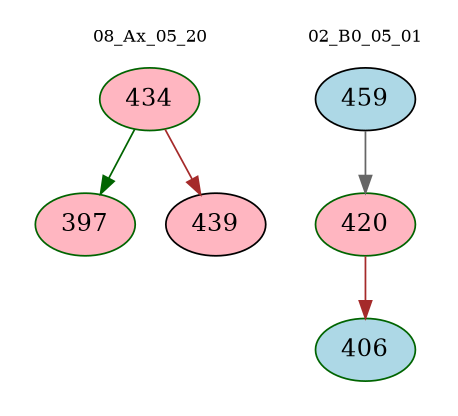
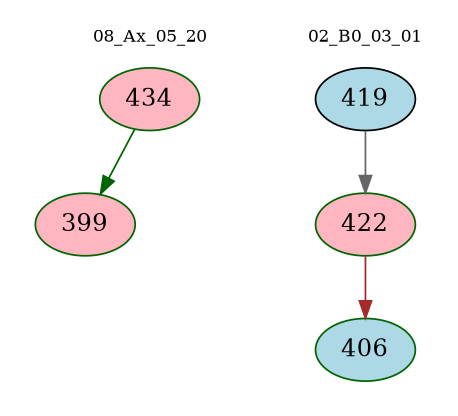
cluster "02_B0_05_01": label "02_B0_05_01" -> "02_B0_03_01"
node "459": label "459" -> "419"
node "397": label "397" -> "399"
node "439": removed
node "420": label "420" -> "422"
